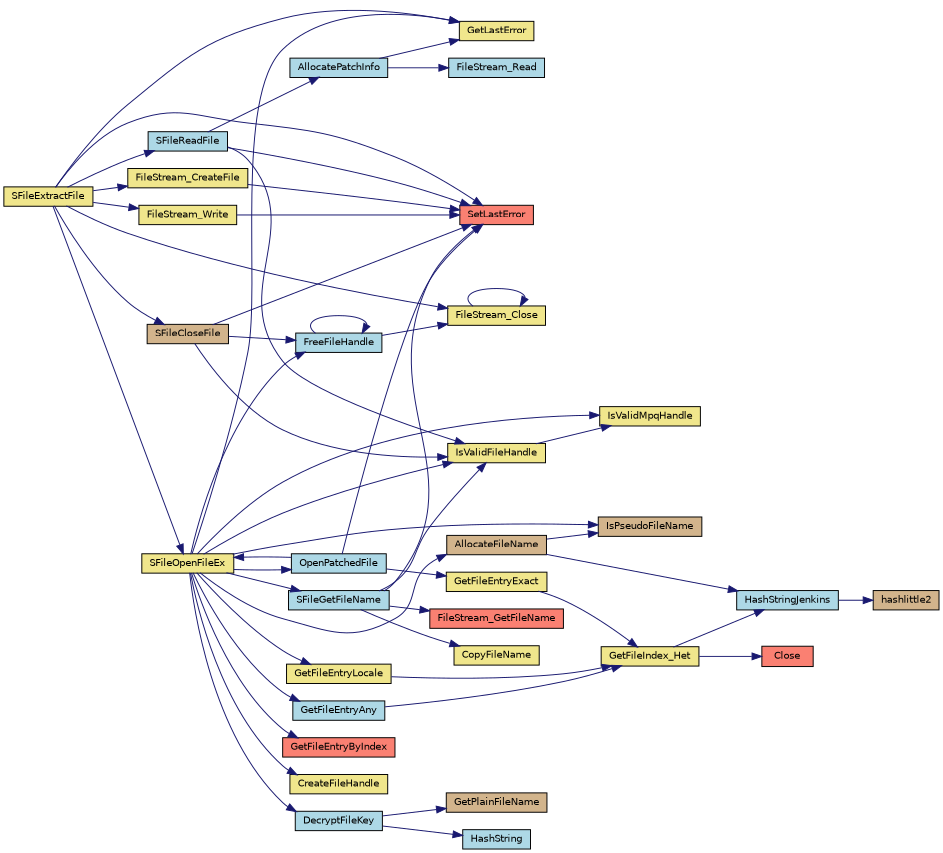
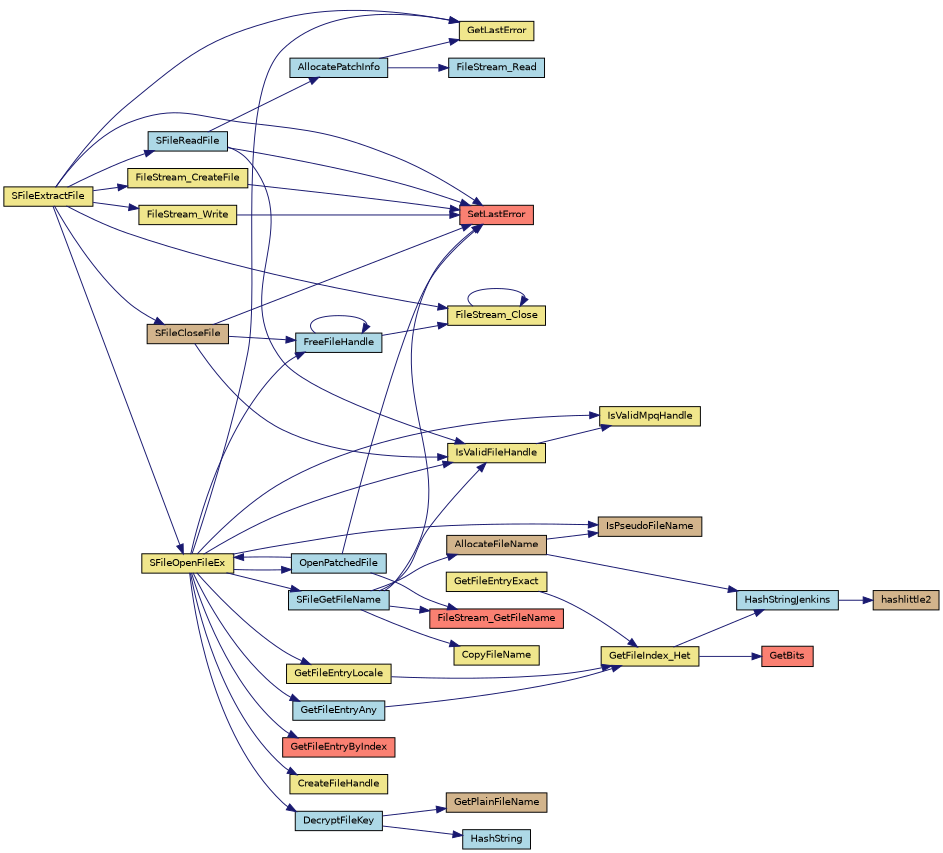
edge "OpenPatchedFile" -> "GetFileEntryExact": now "OpenPatchedFile" -> "FileStream_GetFileName"
edge "SFileOpenFileEx" -> "AllocateFileName": now "SFileGetFileName" -> "AllocateFileName"
node "Close": label "Close" -> "GetBits"
